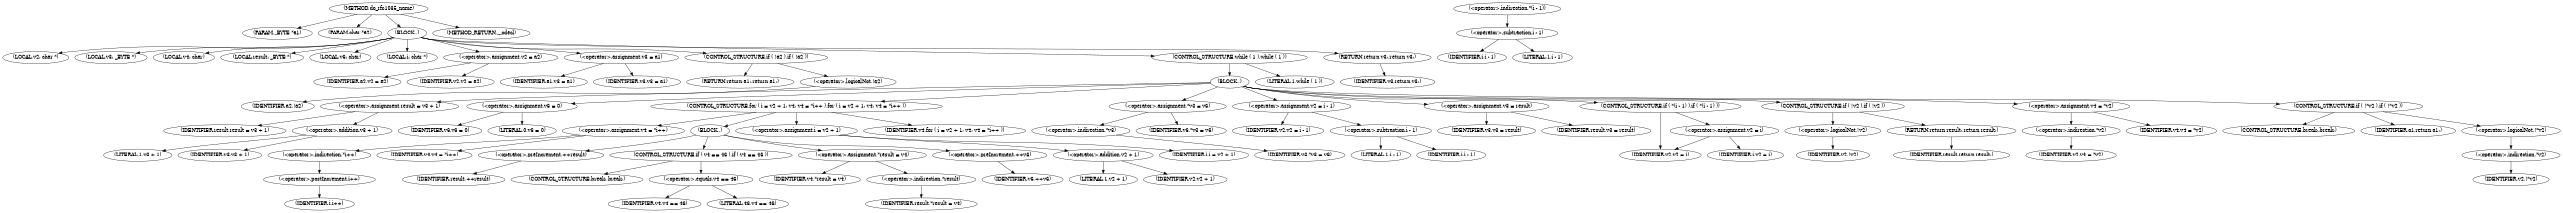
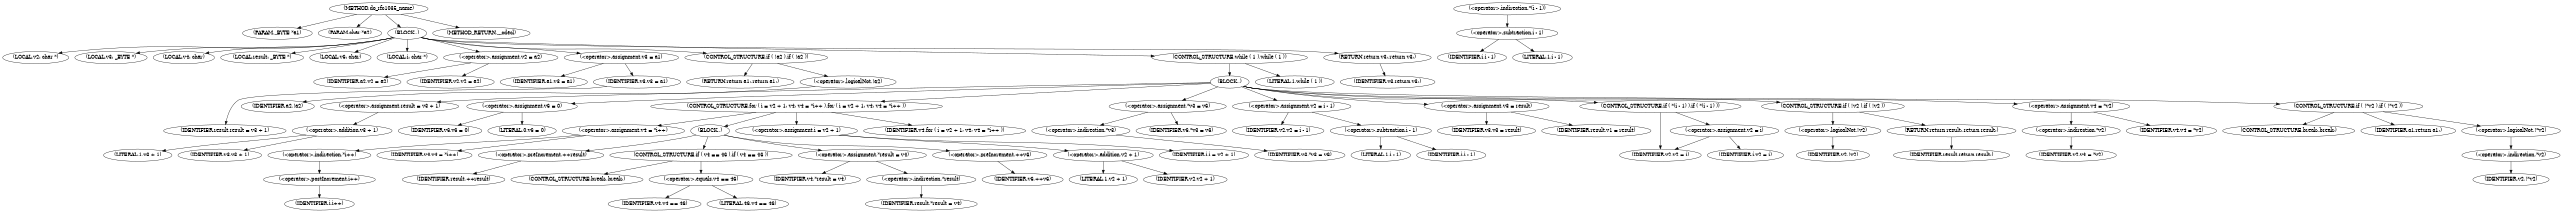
edge "(<operator>.assignment,result = v3 + 1)" -> "(IDENTIFIER,result,result = v3 + 1)": now "(IDENTIFIER,v3,v3 = a1)" -> "(IDENTIFIER,result,result = v3 + 1)"
node "(IDENTIFIER,result,v3 = result)": label "(IDENTIFIER,result,v3 = result)" -> "(IDENTIFIER,result,v1 = result)"
